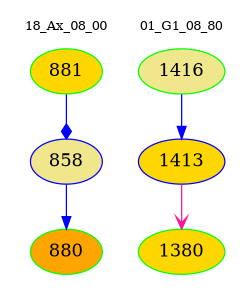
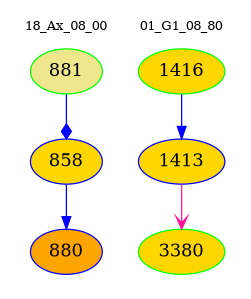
node "881": fillcolor gold -> khaki
node "1416": fillcolor khaki -> gold
node "858": fillcolor khaki -> gold
node "880": color green -> blue
node "1380": label "1380" -> "3380"
